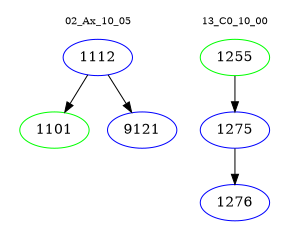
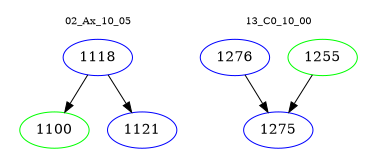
node "1112": label "1112" -> "1118"
node "1101": label "1101" -> "1100"
node "9121": label "9121" -> "1121"
edge "1275" -> "1276": reversed
